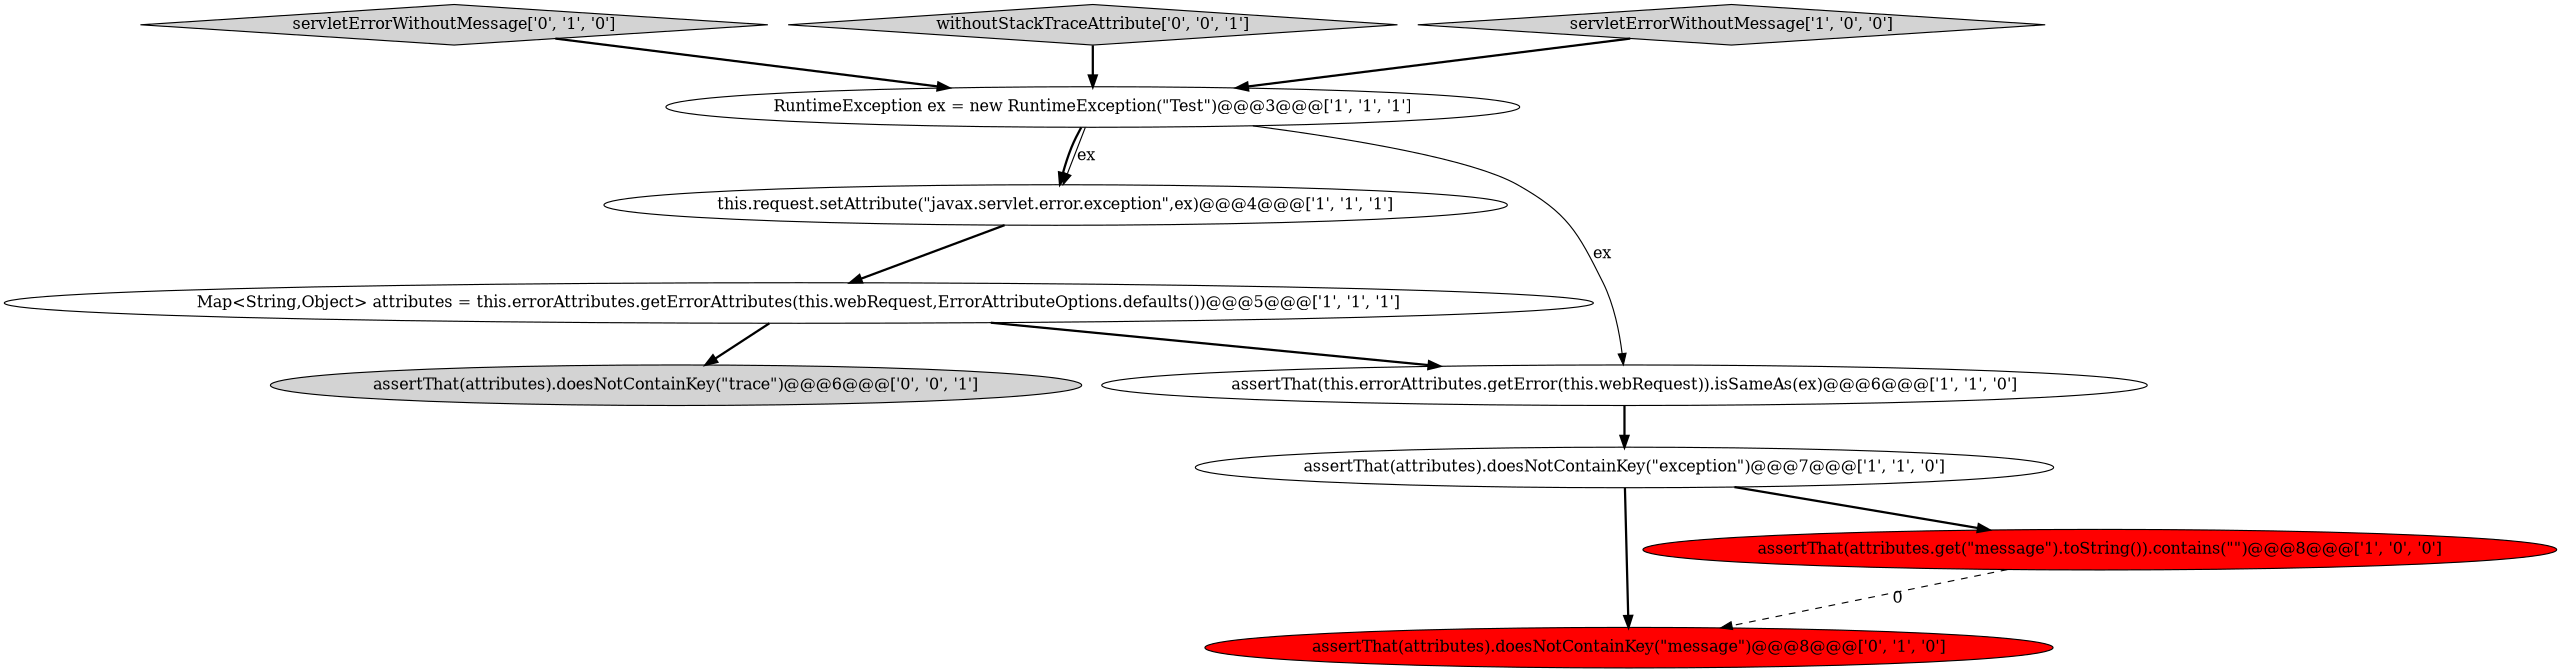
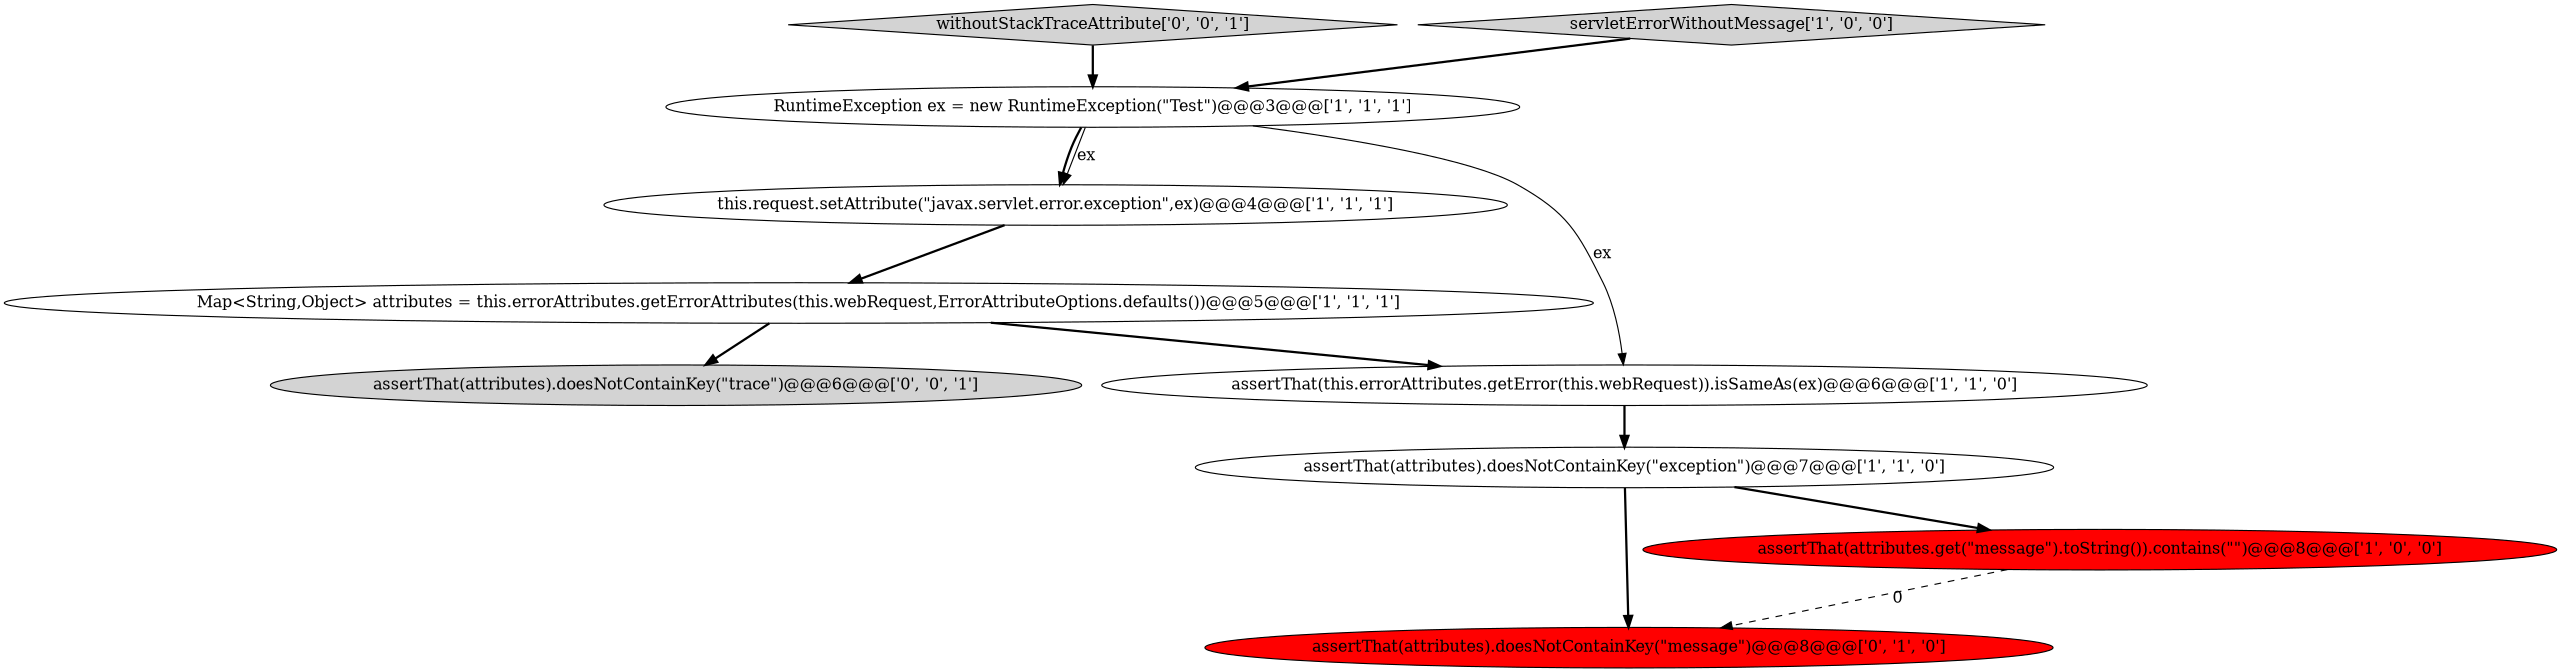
node "servletErrorWithoutMessage['0', '1', '0']": removed
